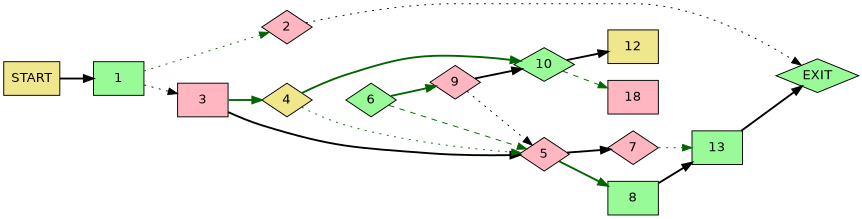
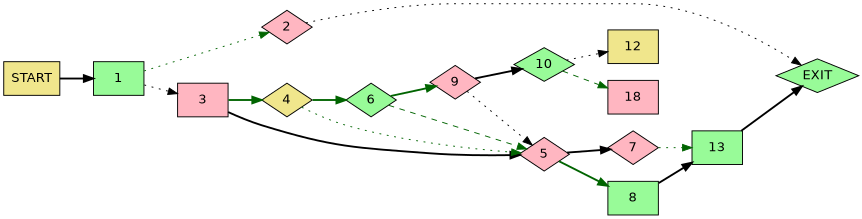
edge "10" -> "12": style bold -> dotted
edge "4" -> "10": now "4" -> "6"
